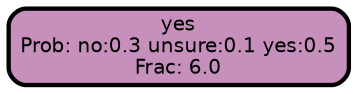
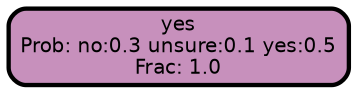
node "yes Prob: no:0.3 unsure:0.1 yes:0.5 Frac: 6.0": label "yes Prob: no:0.3 unsure:0.1 yes:0.5 Frac: 6.0" -> "yes Prob: no:0.3 unsure:0.1 yes:0.5 Frac: 1.0"
